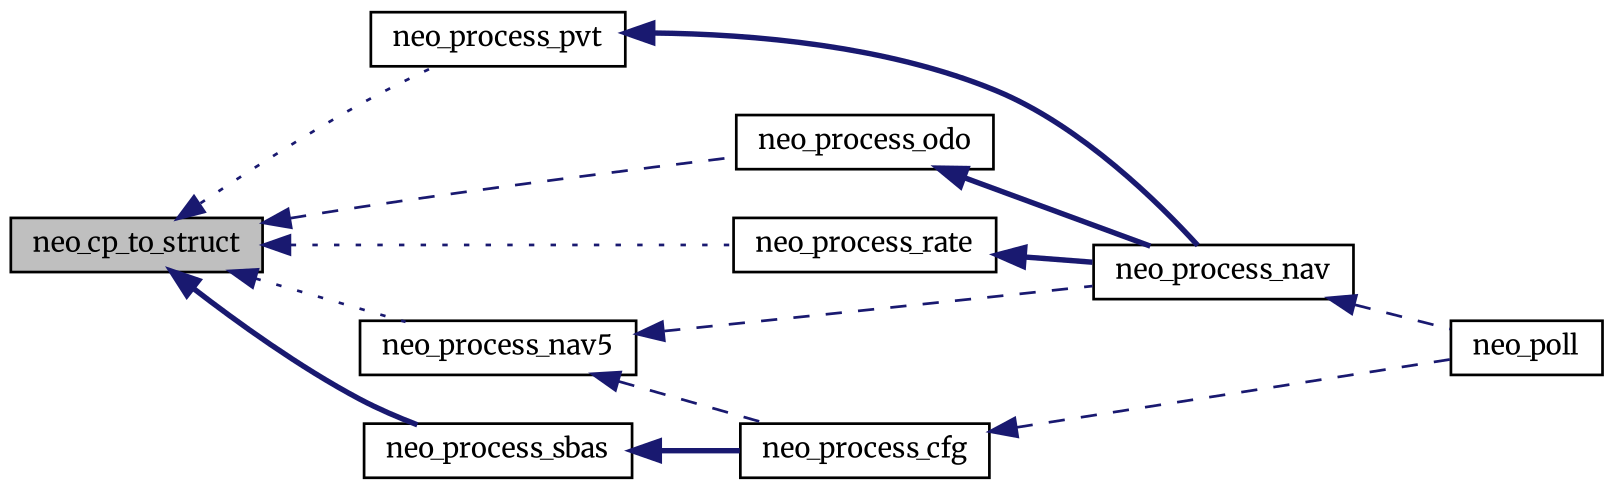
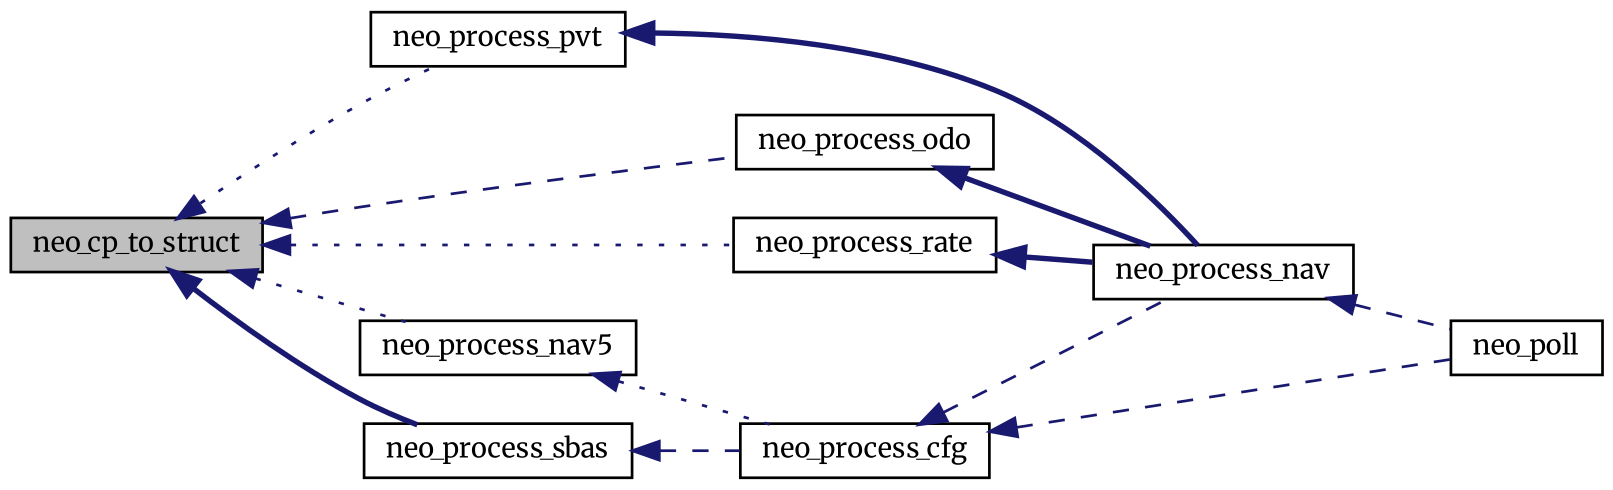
edge "neo_process_nav" -> "neo_process_nav5": now "neo_process_nav" -> "neo_process_cfg"
edge "neo_process_cfg" -> "neo_process_nav5": style dashed -> dotted
edge "neo_process_cfg" -> "neo_process_sbas": style bold -> dashed
